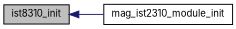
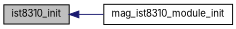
node "mag_ist2310_module_init": label "mag_ist2310_module_init" -> "mag_ist8310_module_init"
